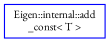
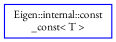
node "Eigen::internal::add _const< T >": label "Eigen::internal::add _const< T >" -> "Eigen::internal::const _const< T >"
